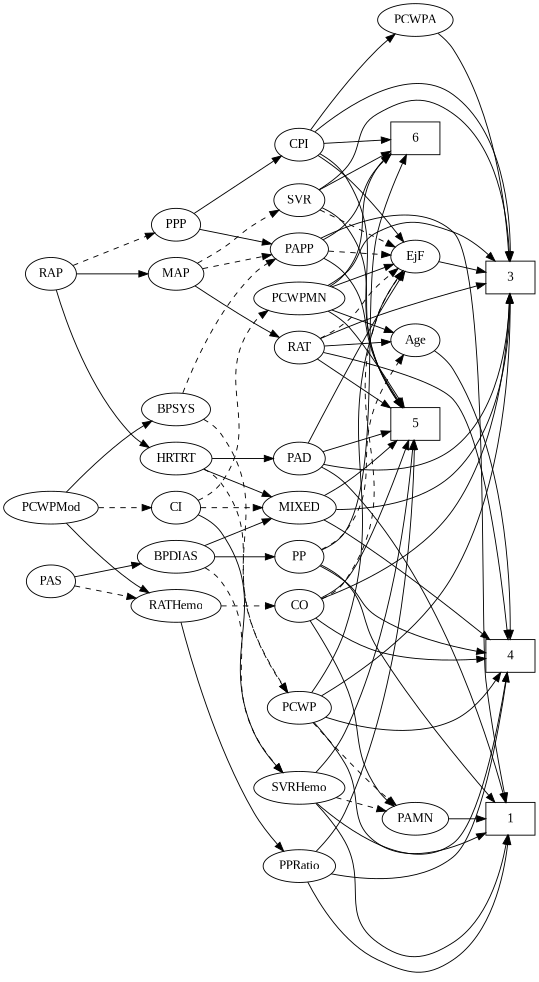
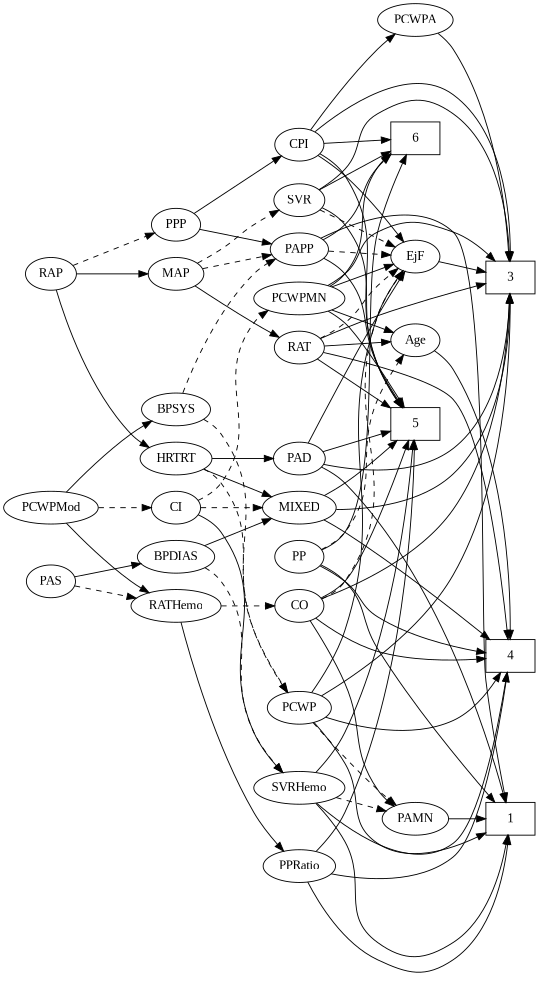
edge "BPDIAS" -> "PP": removed
